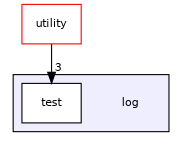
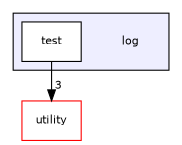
edge "utility" -> "test": reversed
